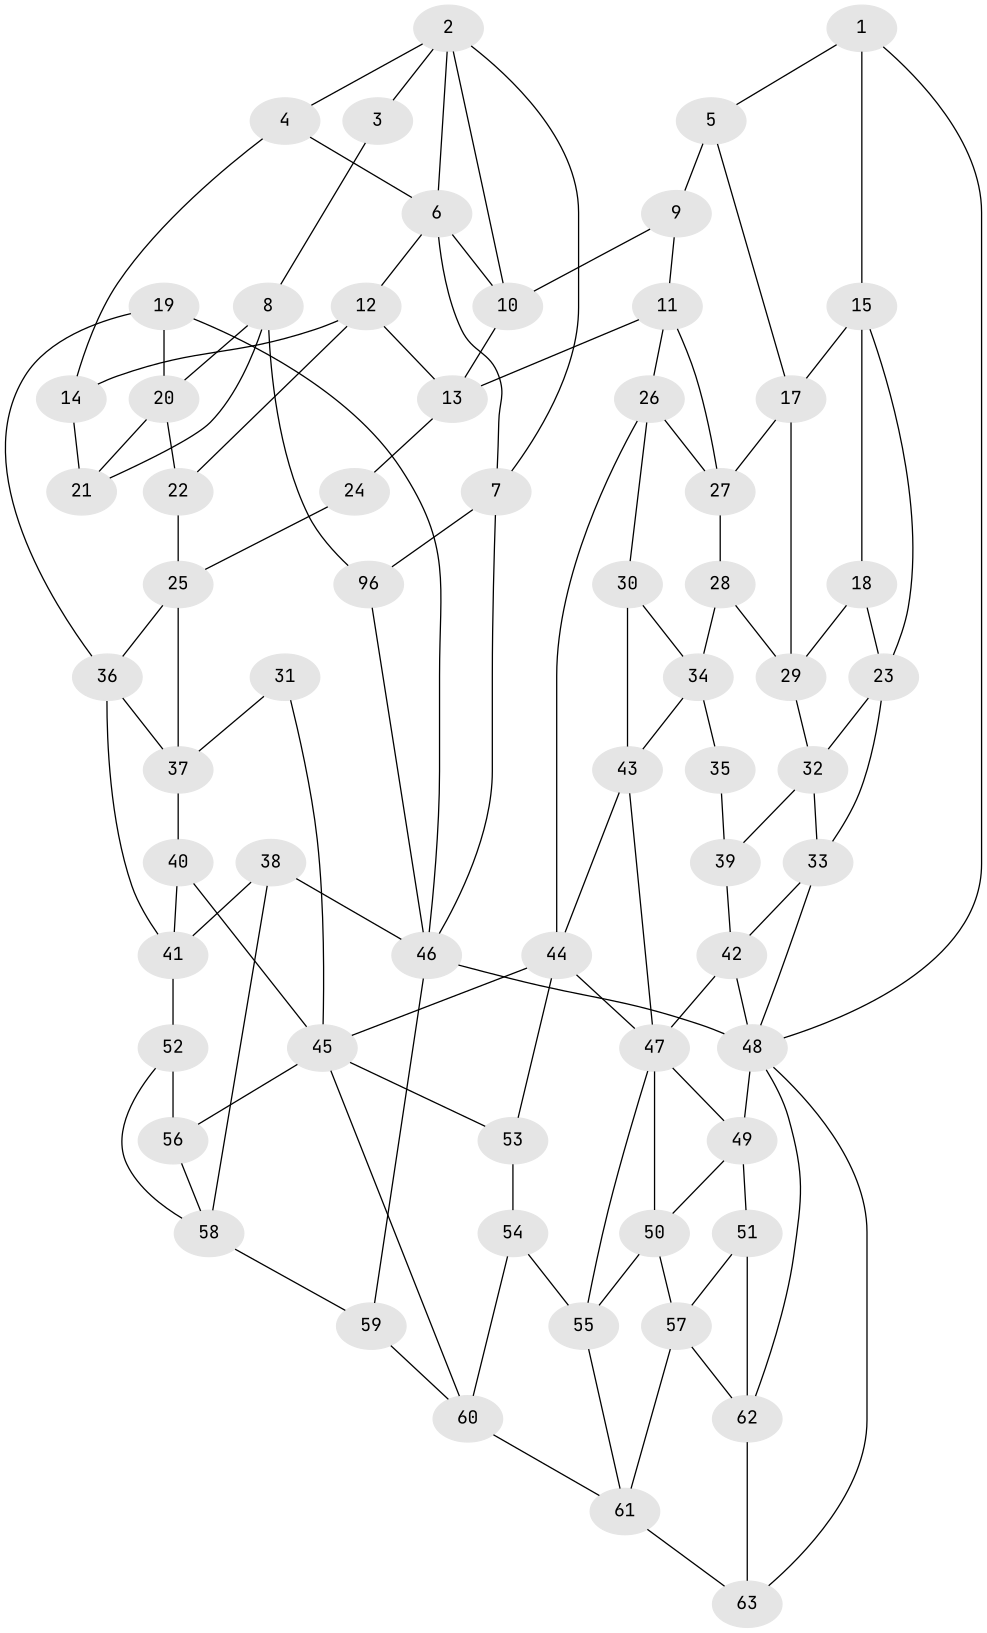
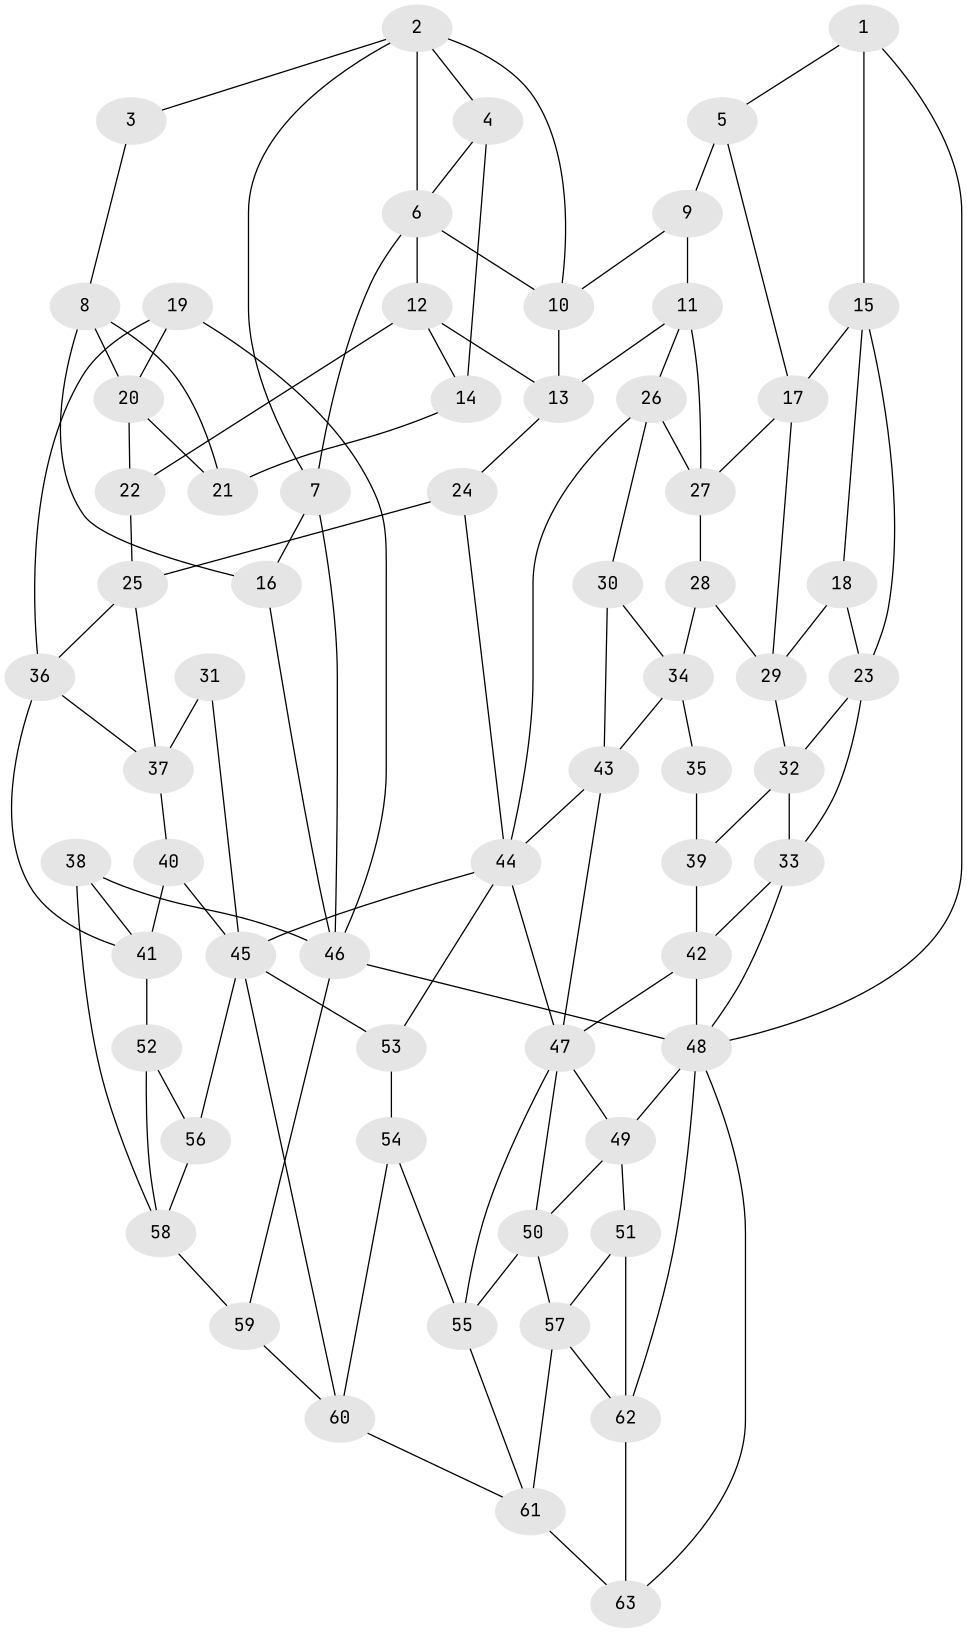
node "96": label "96" -> "16"
edge "24" -- "44": added
